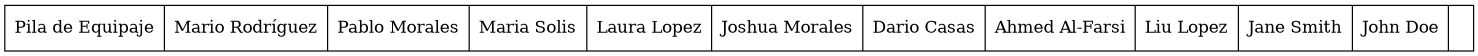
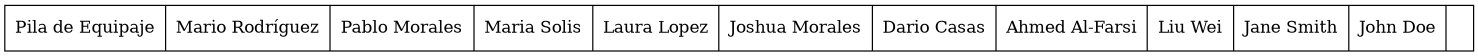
node "Pila de Equipaje": text "Liu Lopez" -> "Liu Wei"
